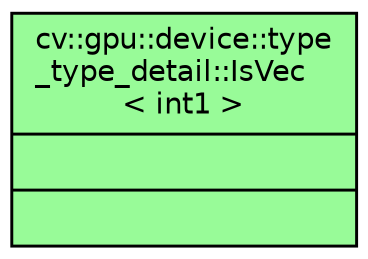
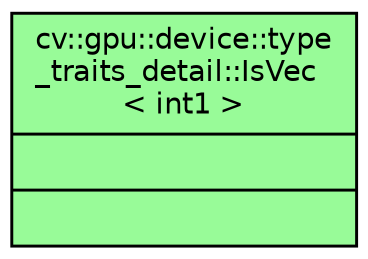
node "cv::gpu::device::type": text "_type_detail::IsVec" -> "_traits_detail::IsVec"
